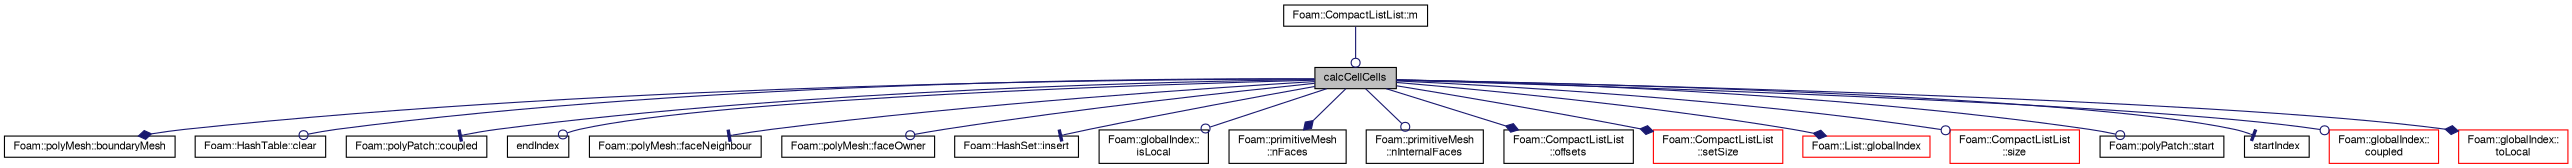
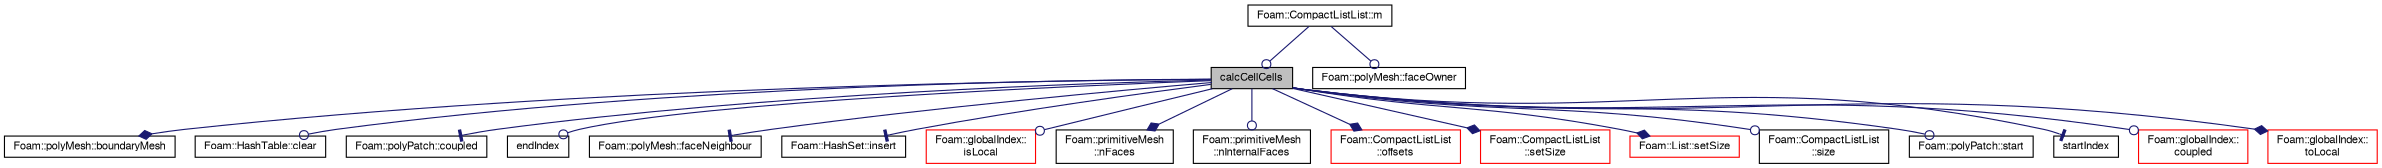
edge "calcCellCells" -> "Foam::polyMesh::faceOwner": now "Foam::CompactListList::m" -> "Foam::polyMesh::faceOwner"
node "Foam::globalIndex:: isLocal": color black -> red
node "Foam::CompactListList ::offsets": color black -> red
node "Foam::List::globalIndex": label "Foam::List::globalIndex" -> "Foam::List::setSize"
node "Foam::CompactListList ::size": color red -> black
